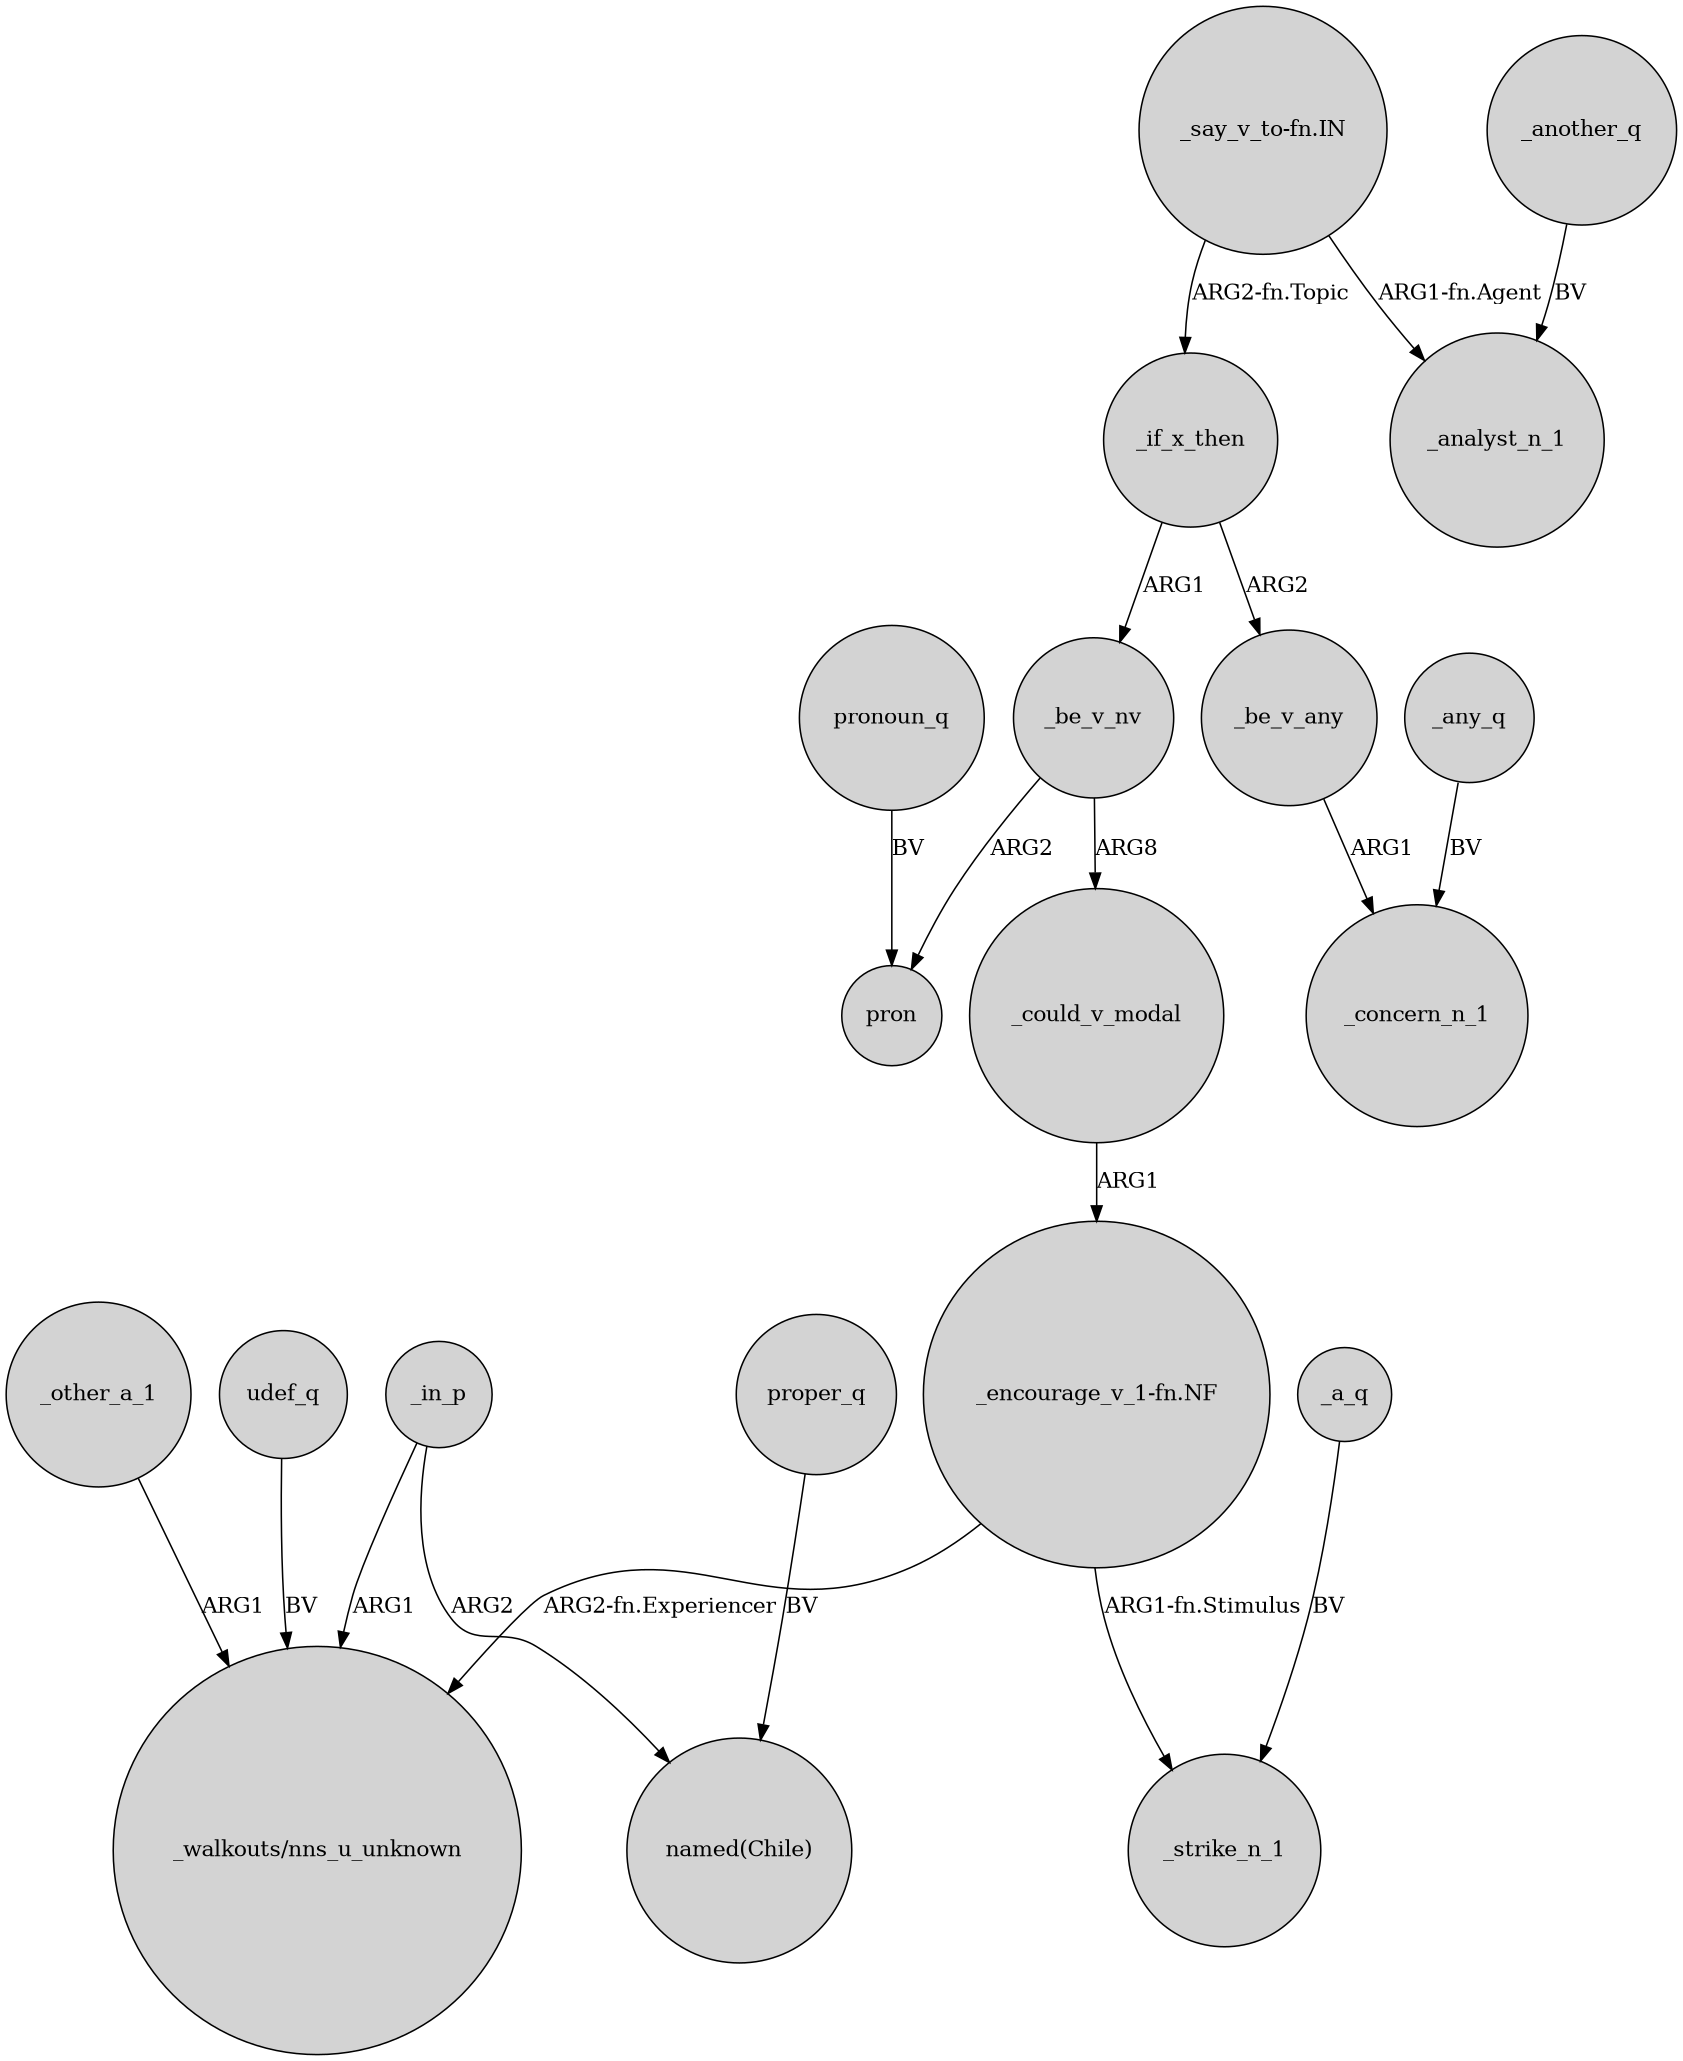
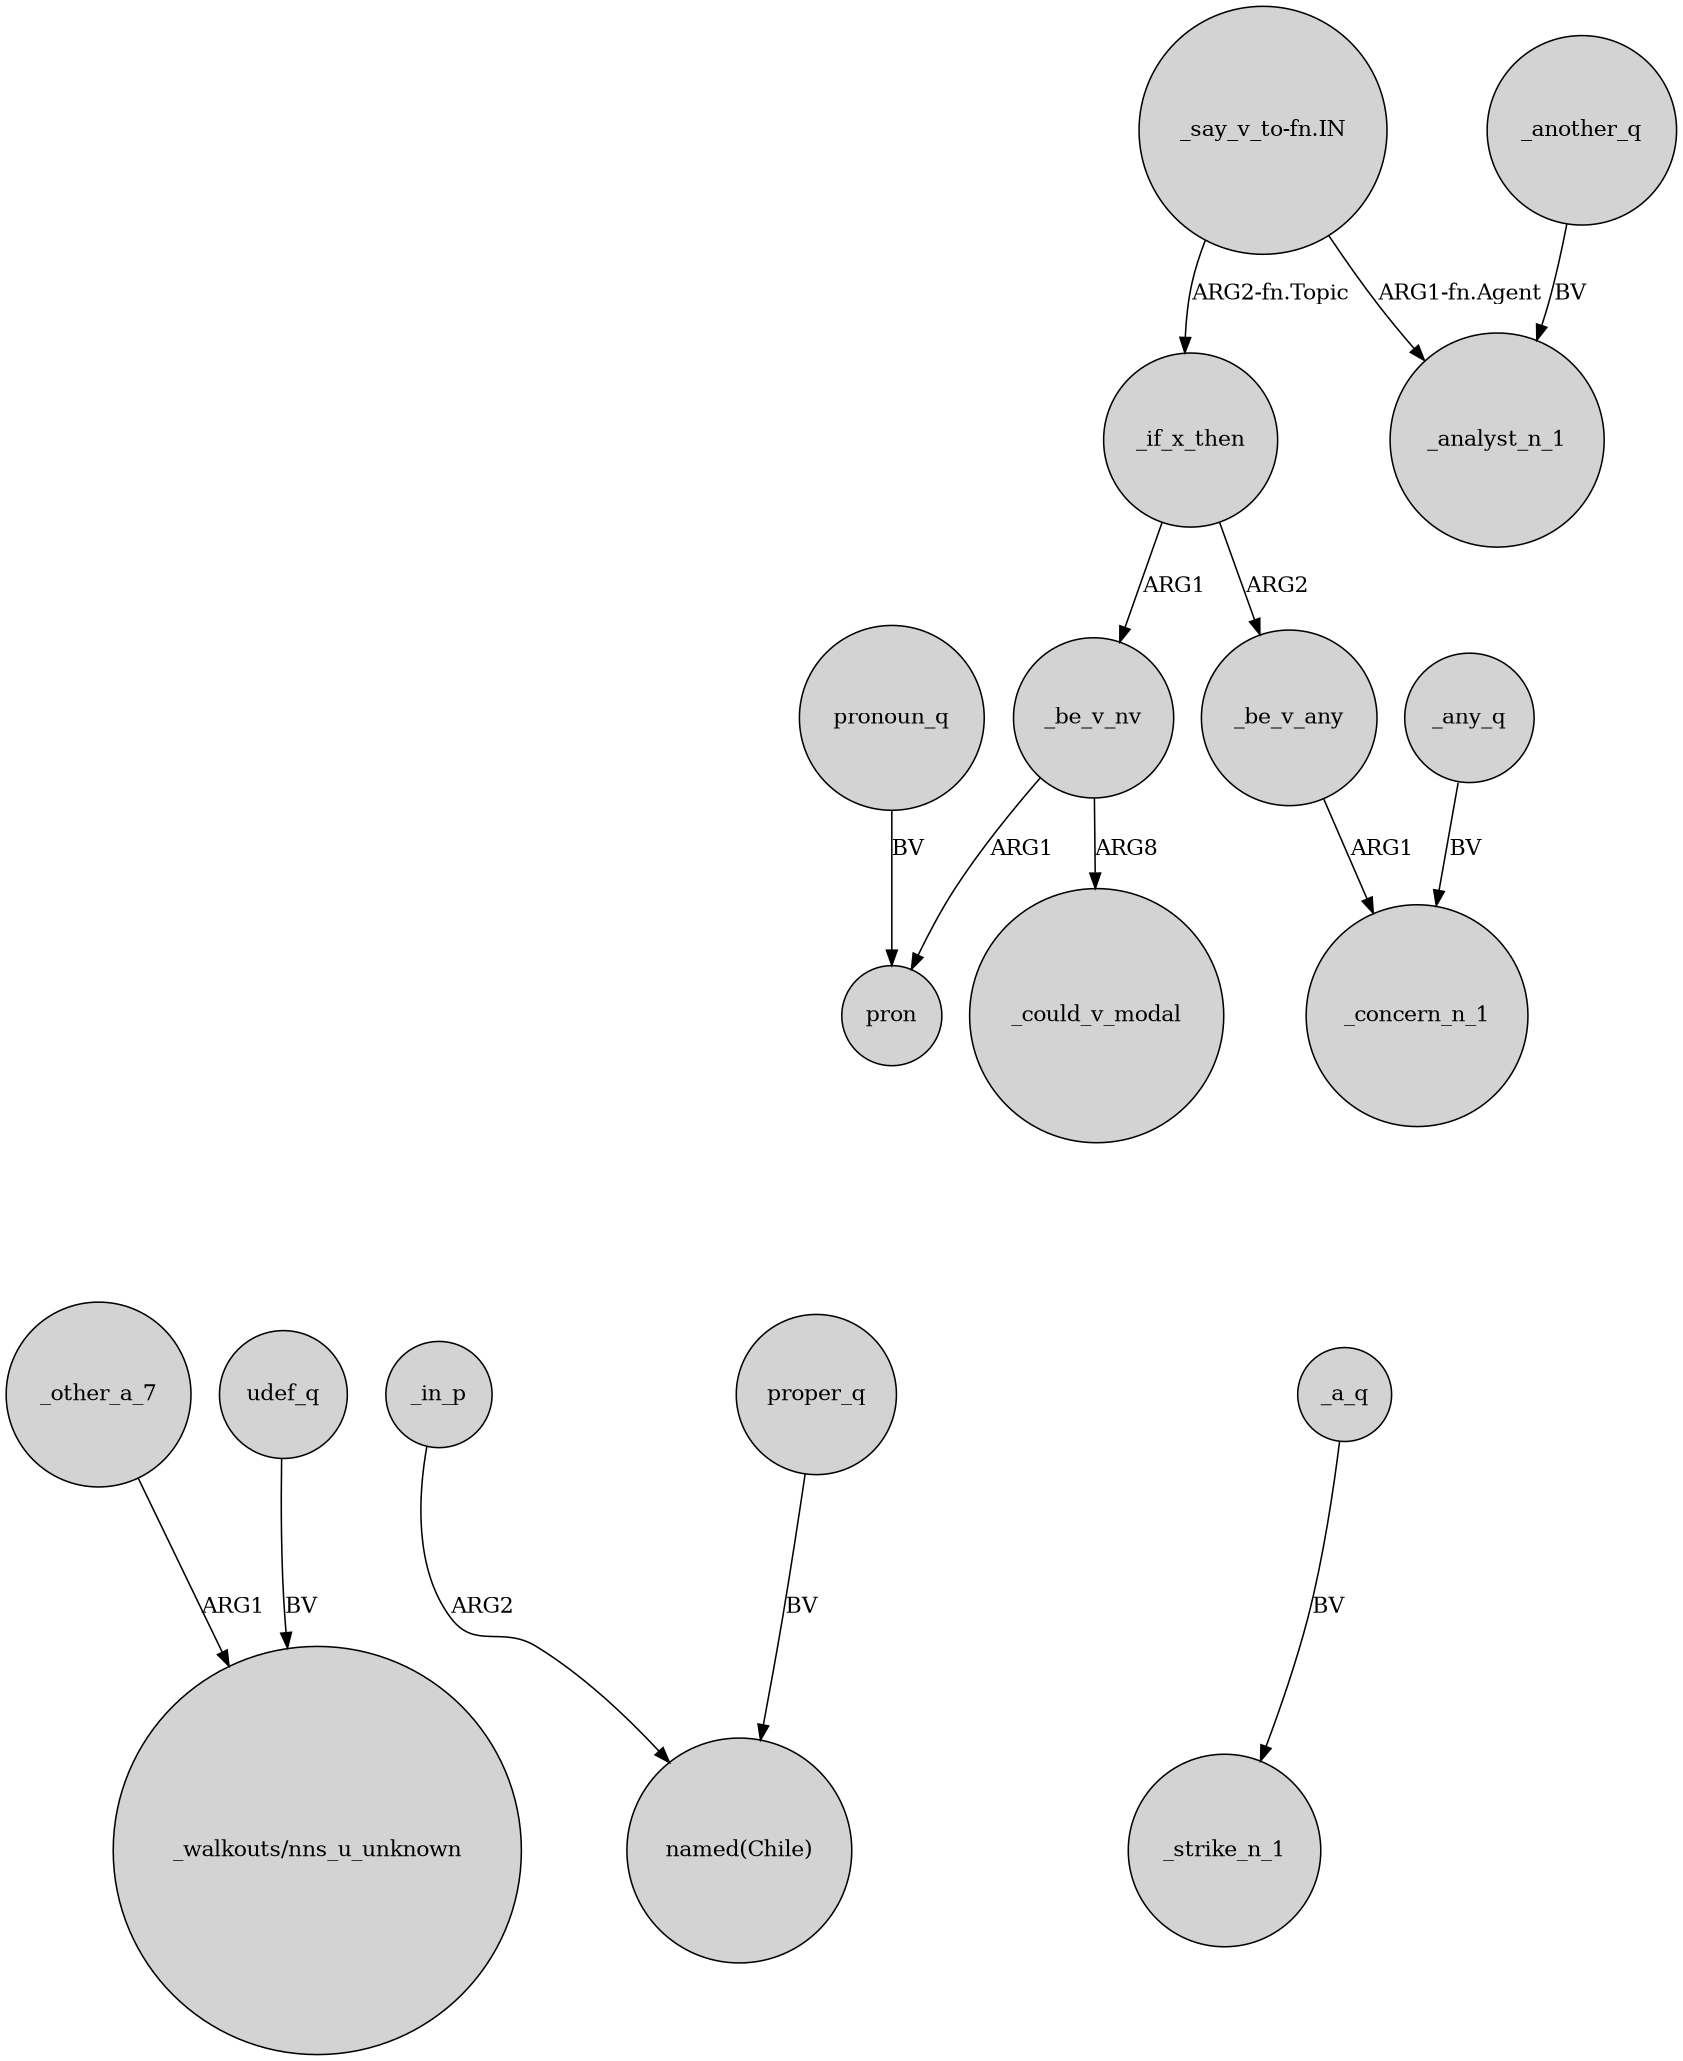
edge "_be_v_nv" -> "pron": label "ARG2" -> "ARG1"
node "_other_a_1": label "_other_a_1" -> "_other_a_7"
node "_encourage_v_1-fn.NF": removed
edge "_in_p" -> "_walkouts/nns_u_unknown": removed, label "ARG1"
